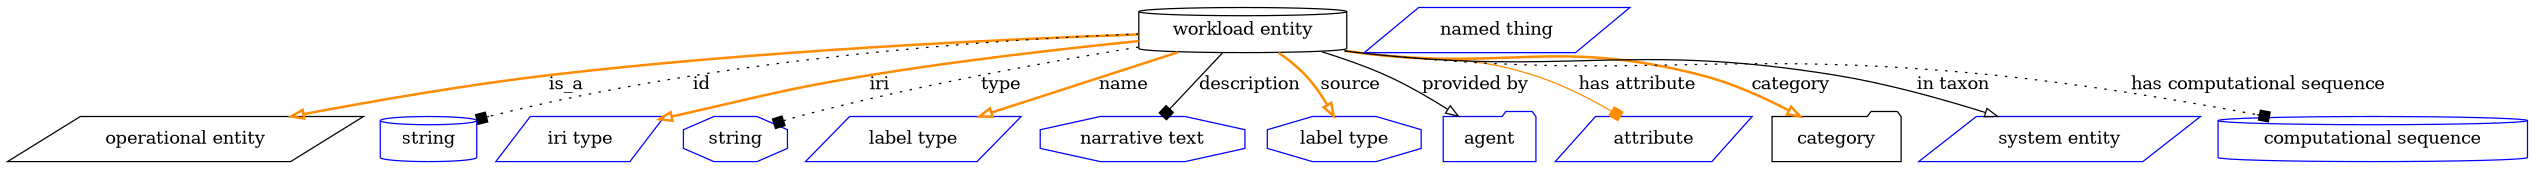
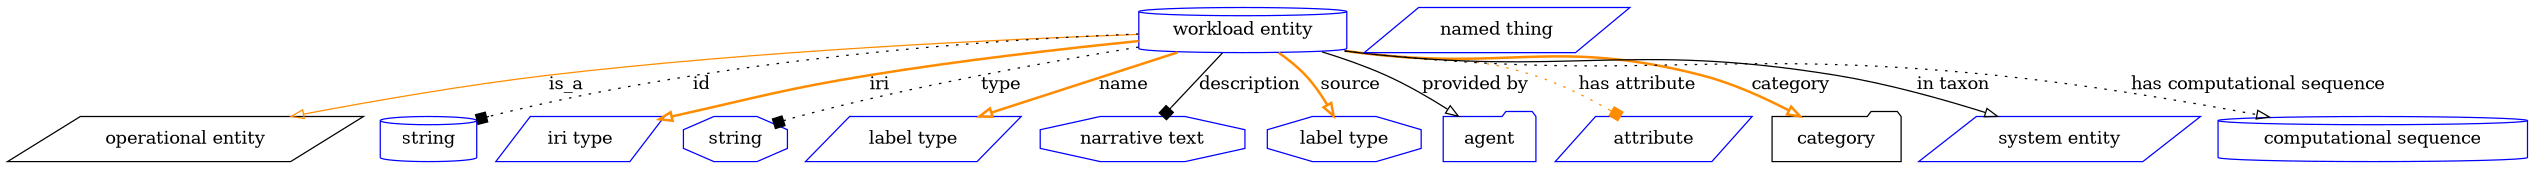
node "workload entity": color black -> blue
edge "workload entity" -> "operational entity": style bold -> solid
edge "workload entity" -> "computational sequence": arrowhead box -> onormal
edge "workload entity" -> "attribute": style solid -> dotted
